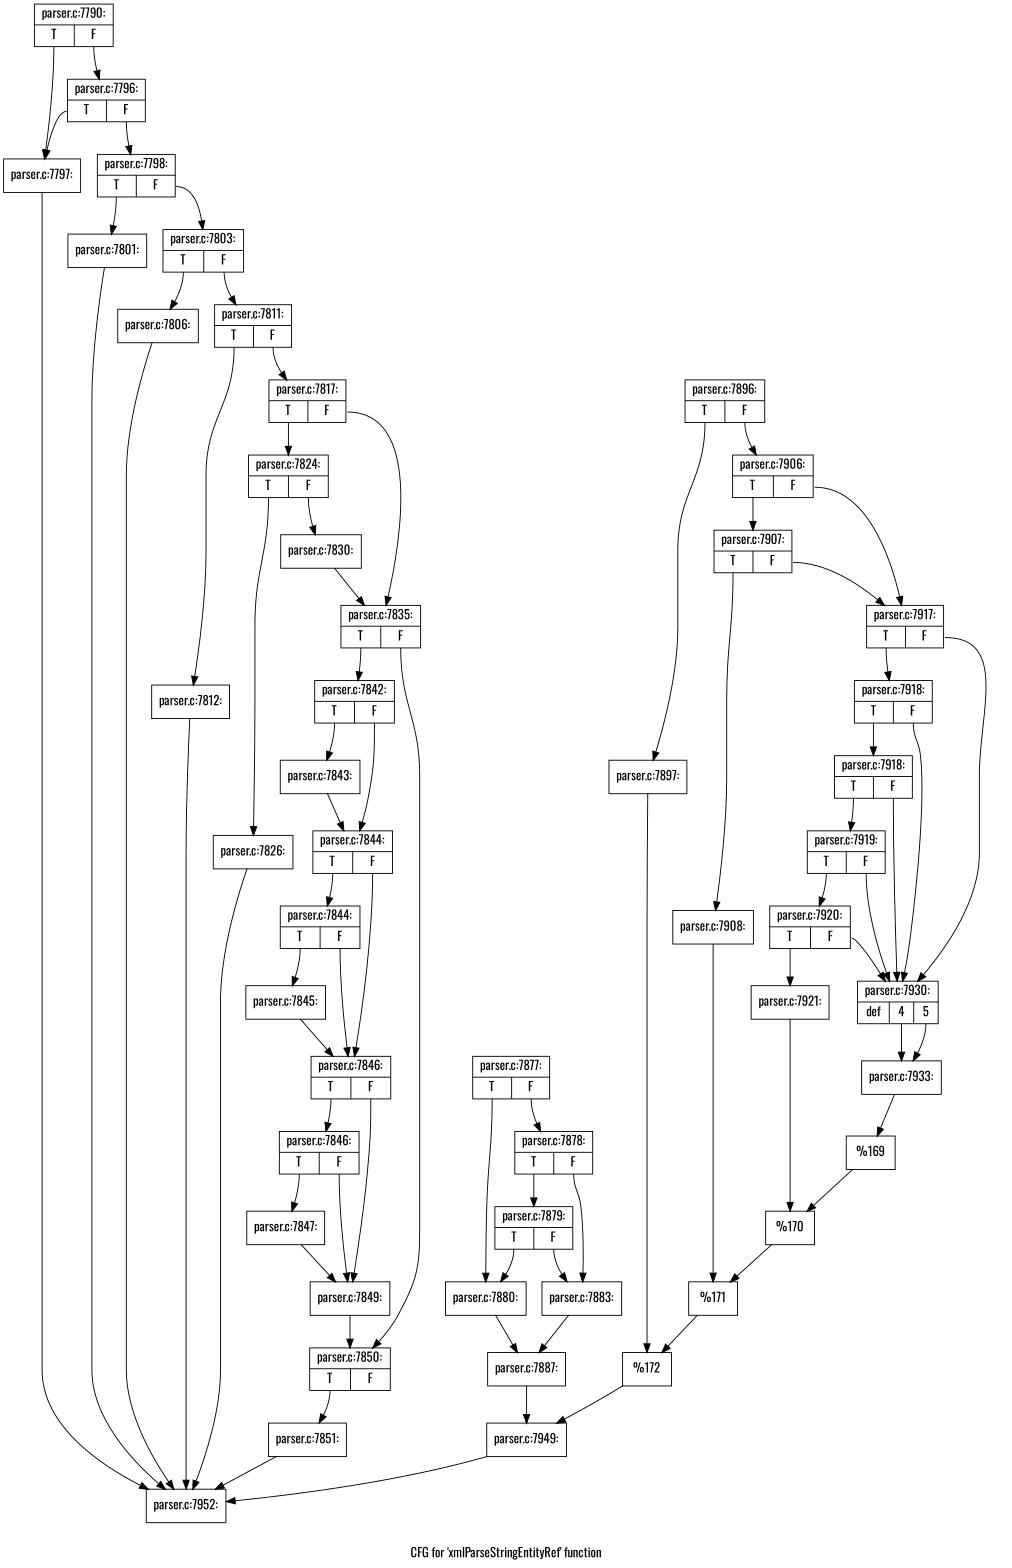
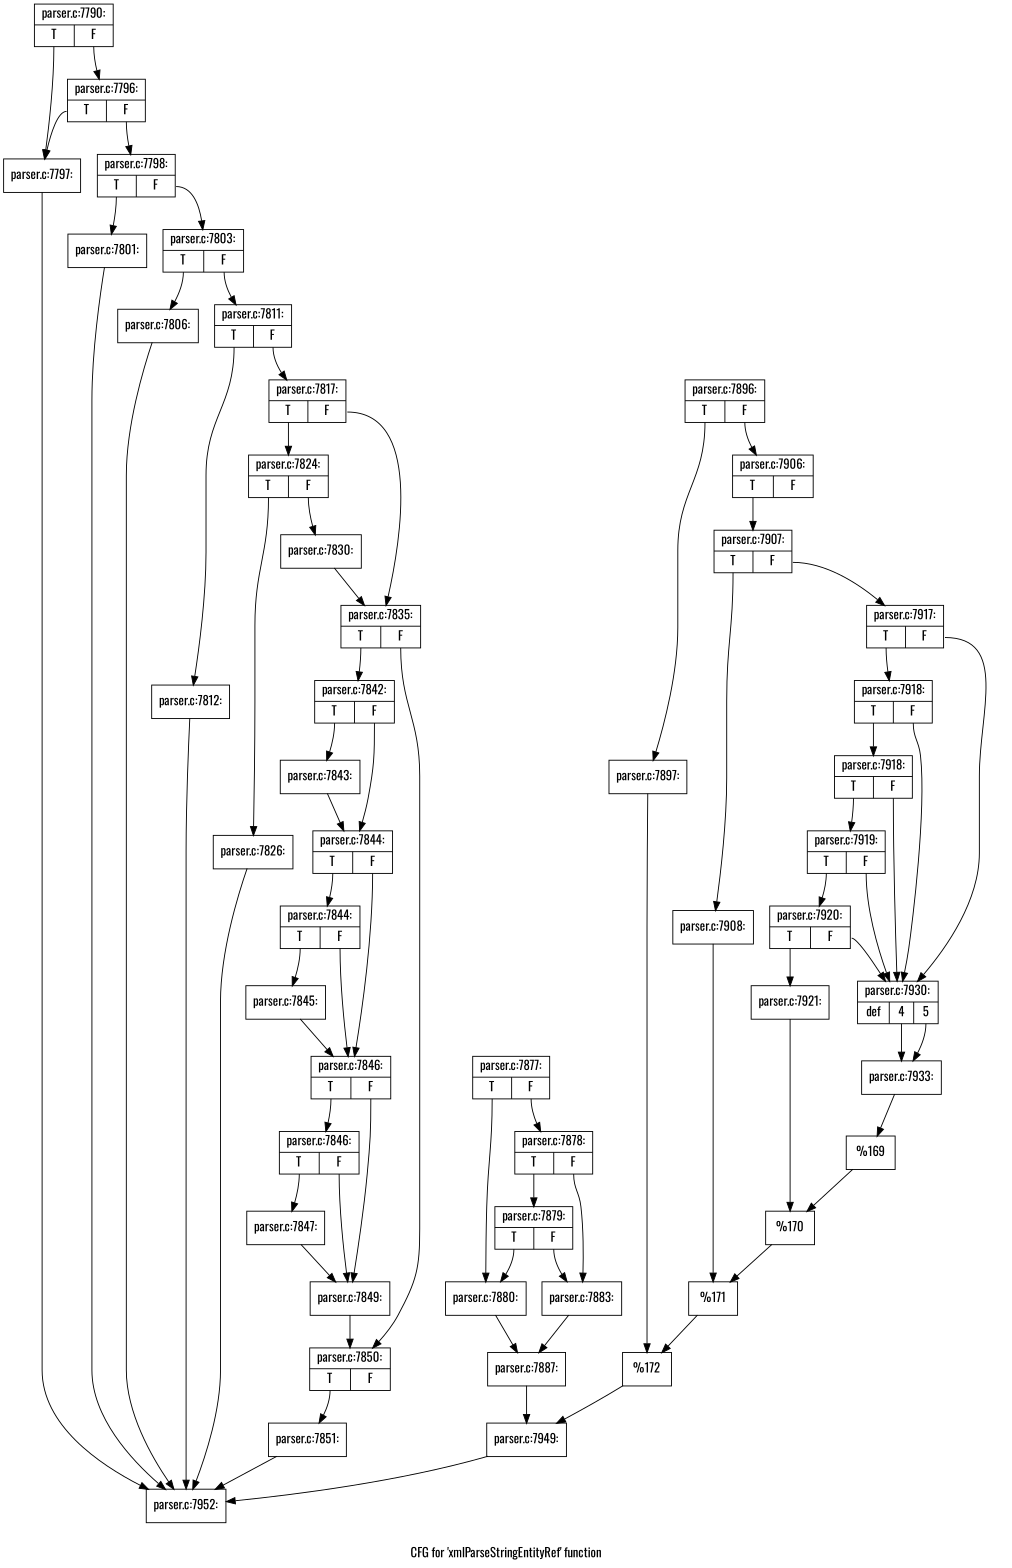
edge "parser.c:7906:" -> "parser.c:7917:": removed
